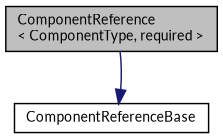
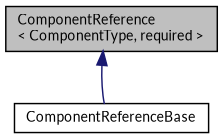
edge "ComponentReference < ComponentType, required >" -> "ComponentReferenceBase": reversed
